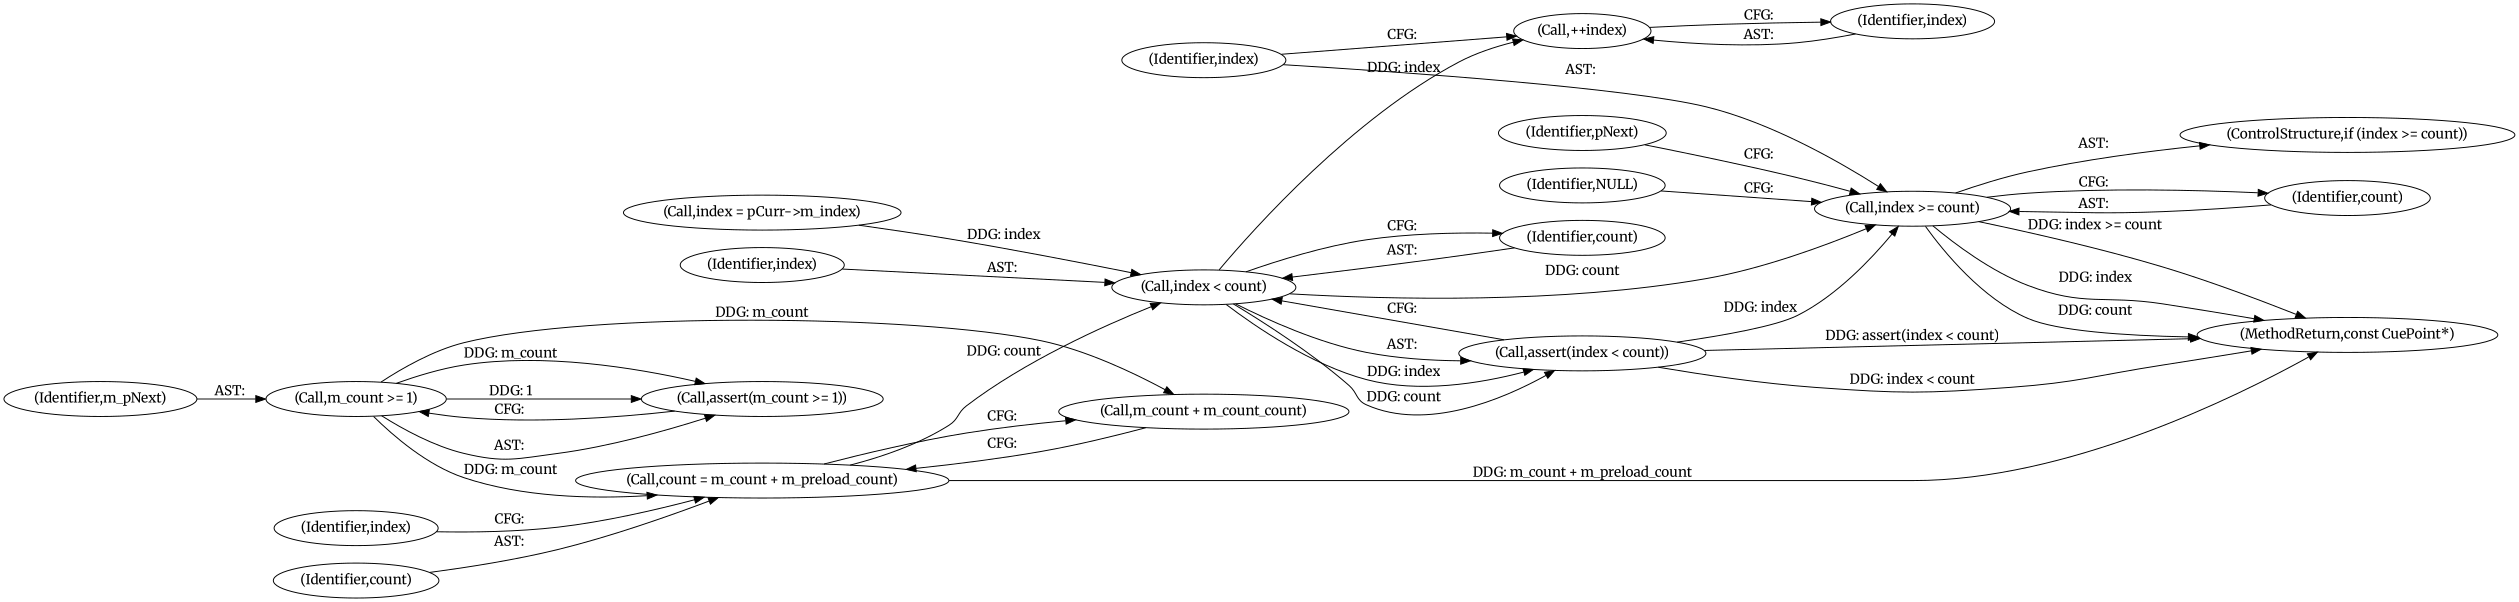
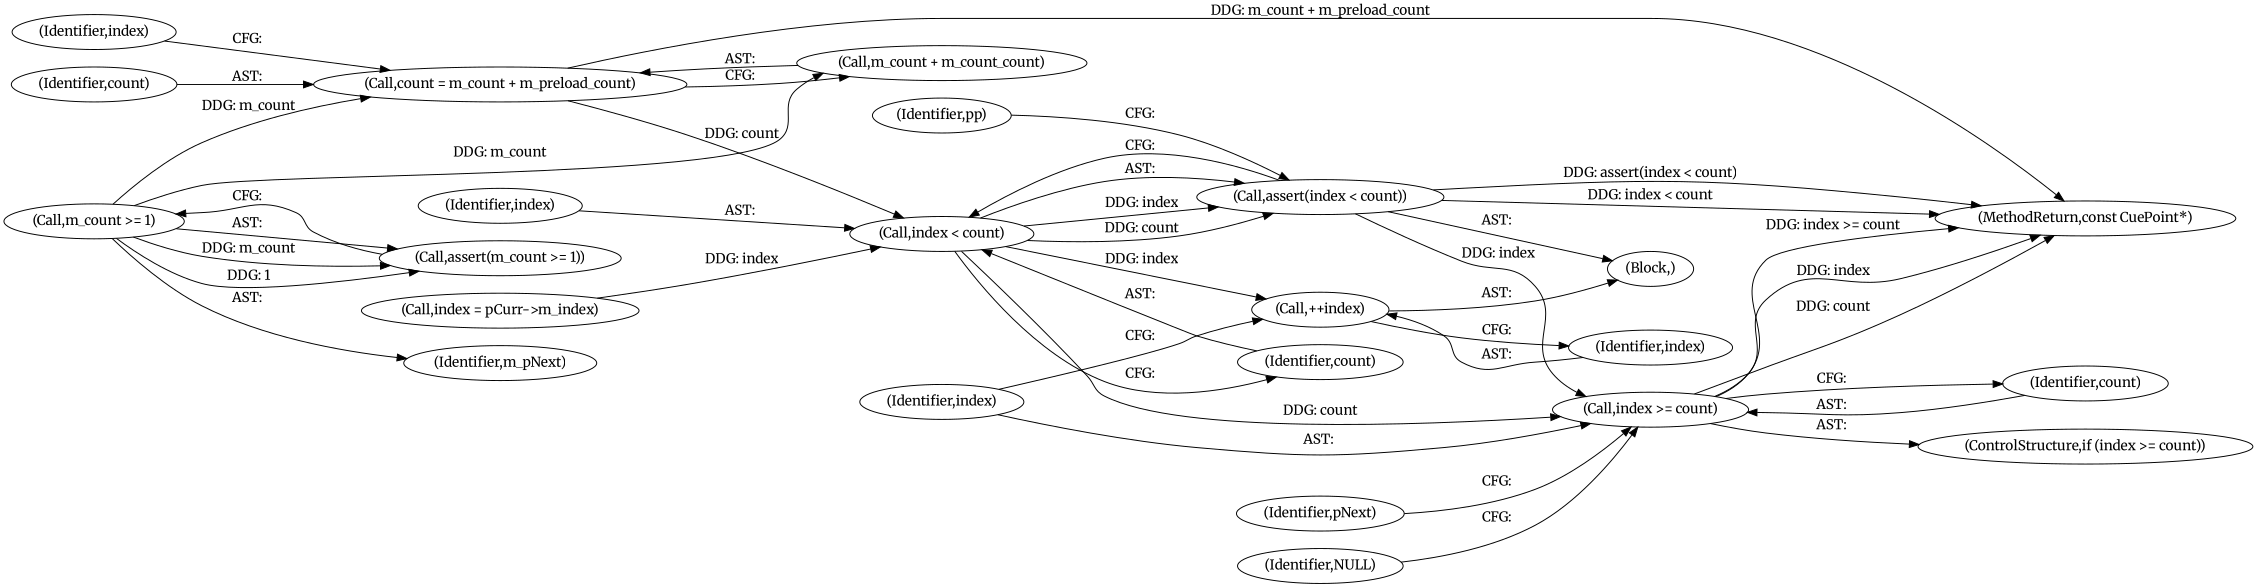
node "(Identifier,pp)": added
node "(Block,)": added
edge "(Identifier,m_pNext)" -> "(Call,m_count >= 1)": reversed
edge "(Call,m_count + m_count_count)" -> "(Call,count = m_count + m_preload_count)": label "CFG: " -> "AST: "
